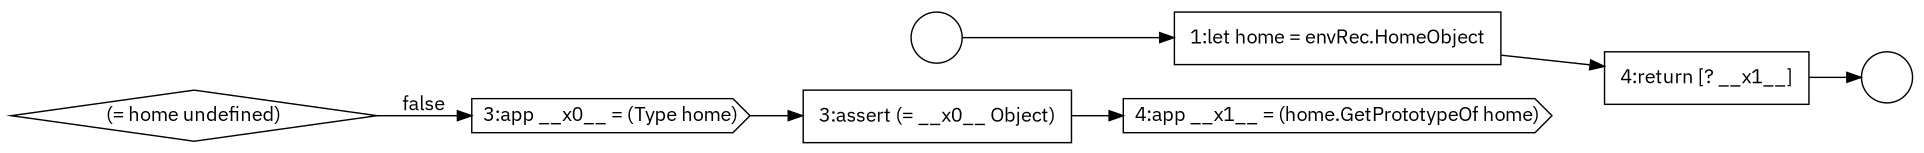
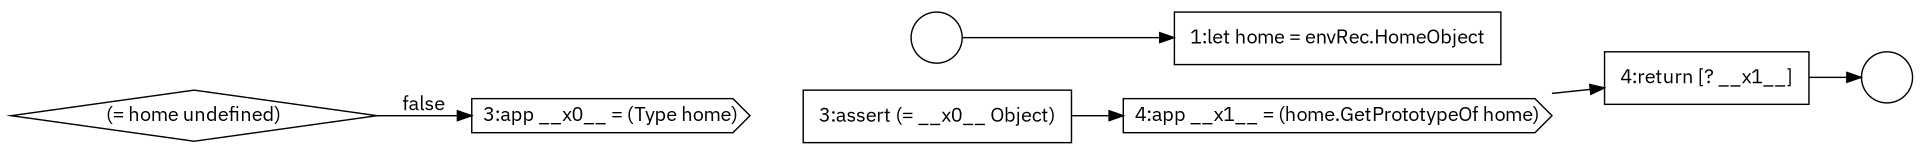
edge "1:let home = envRec.HomeObject" -> "4:return [? __x1__]": now "4:app __x1__ = (home.GetPrototypeOf home)" -> "4:return [? __x1__]"
edge "3:app __x0__ = (Type home)" -> "3:assert (= __x0__ Object)": removed
